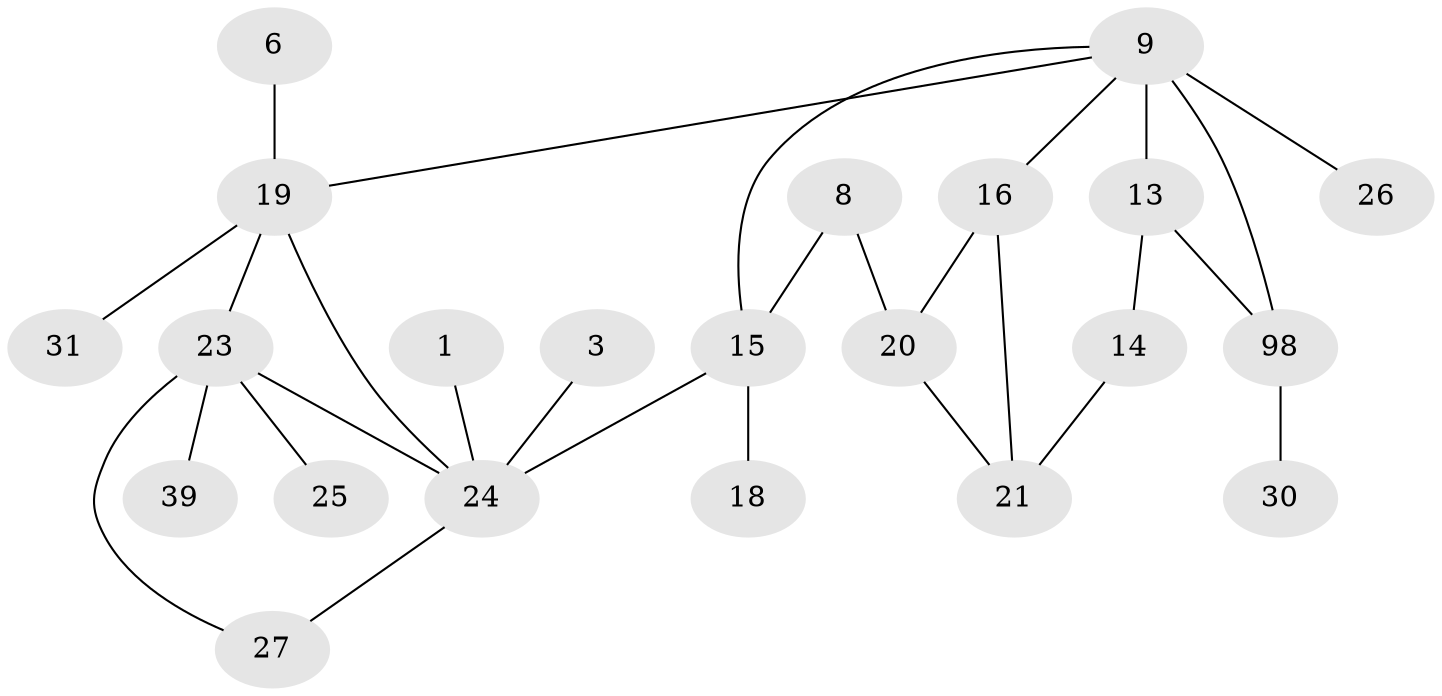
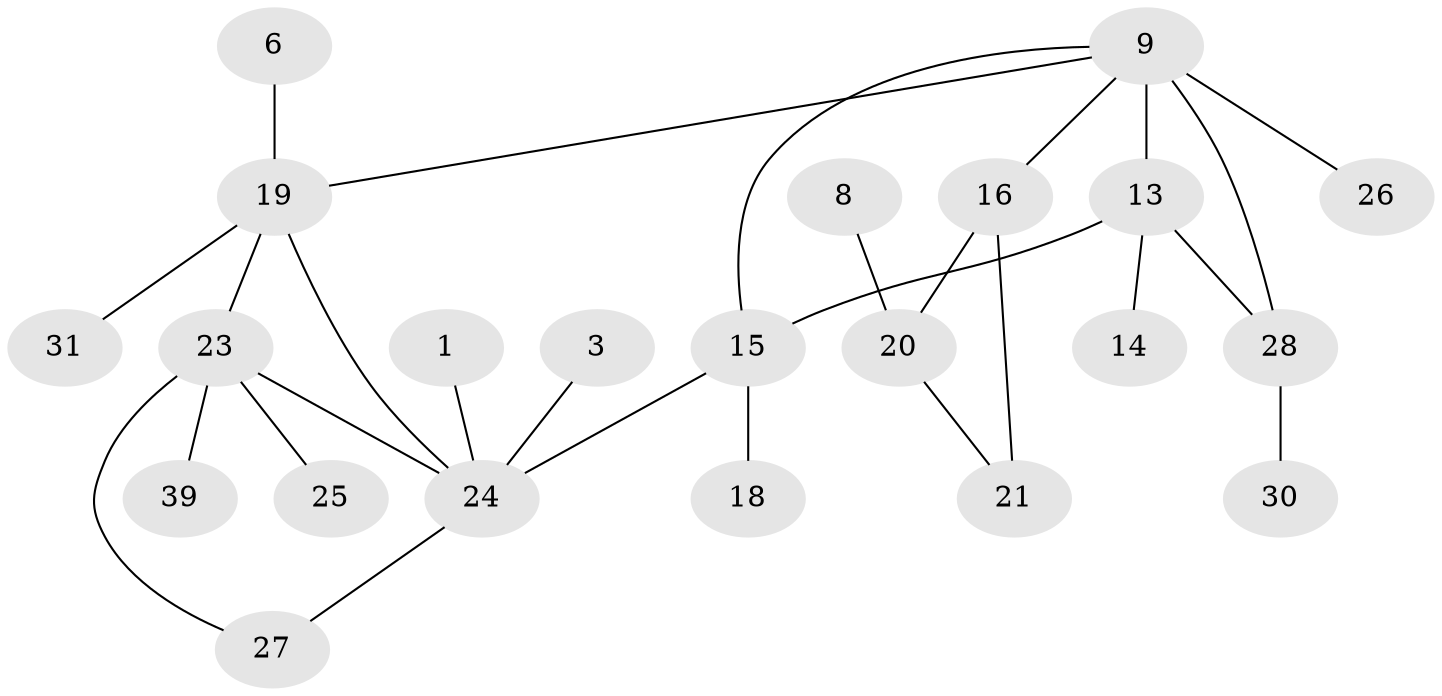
edge "8" -- "15": now "13" -- "15"
node "98": label "98" -> "28"
edge "14" -- "21": removed
